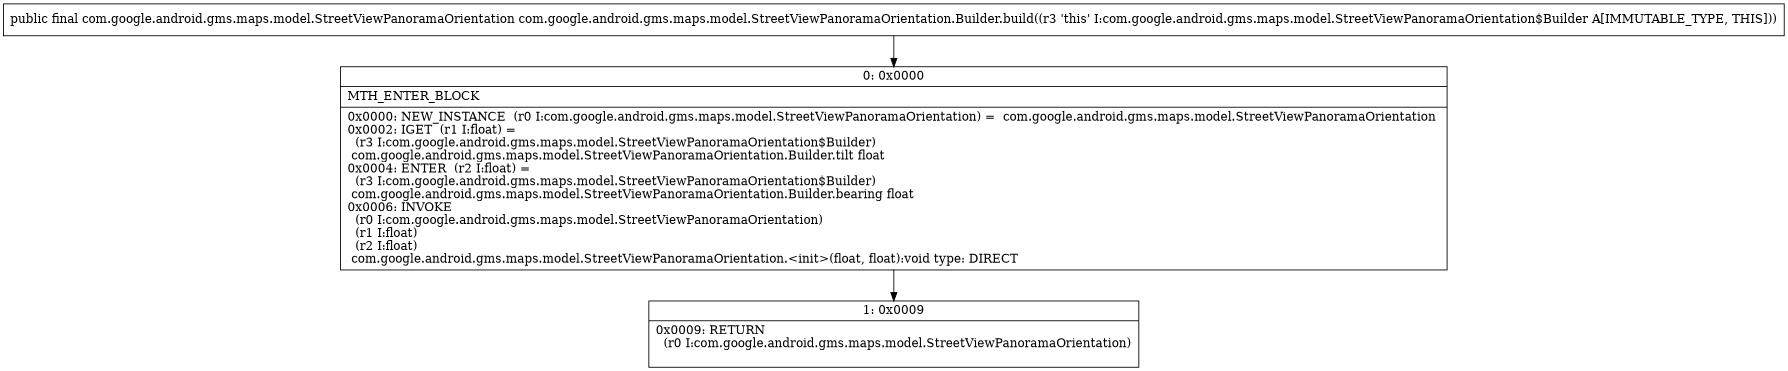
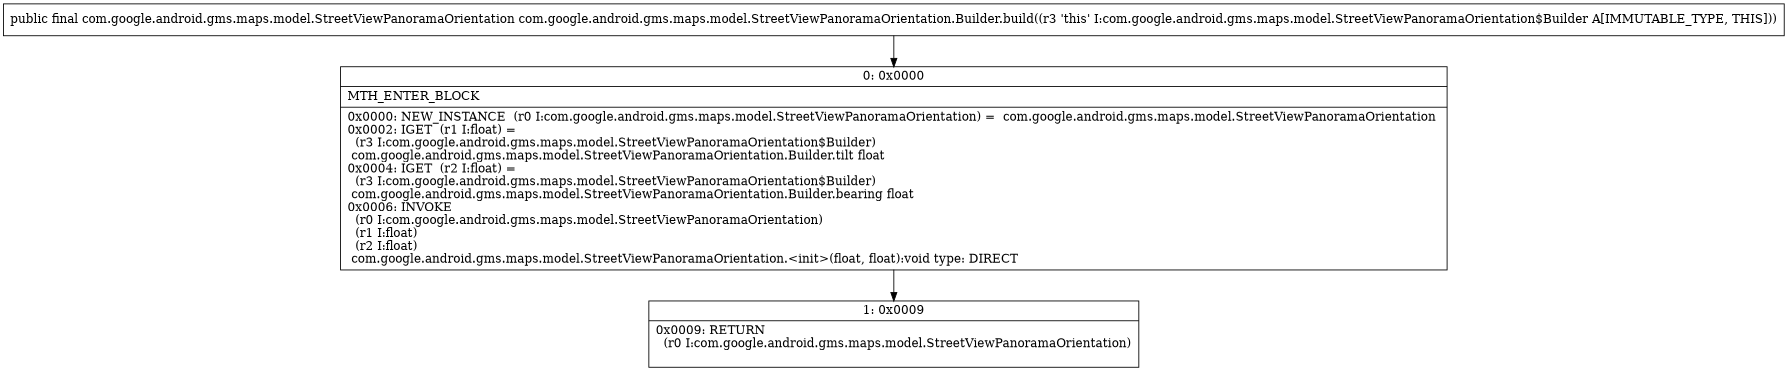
node "0: 0x0000": text "0x0004: ENTER  (r2 I:float) =" -> "0x0004: IGET  (r2 I:float) ="
